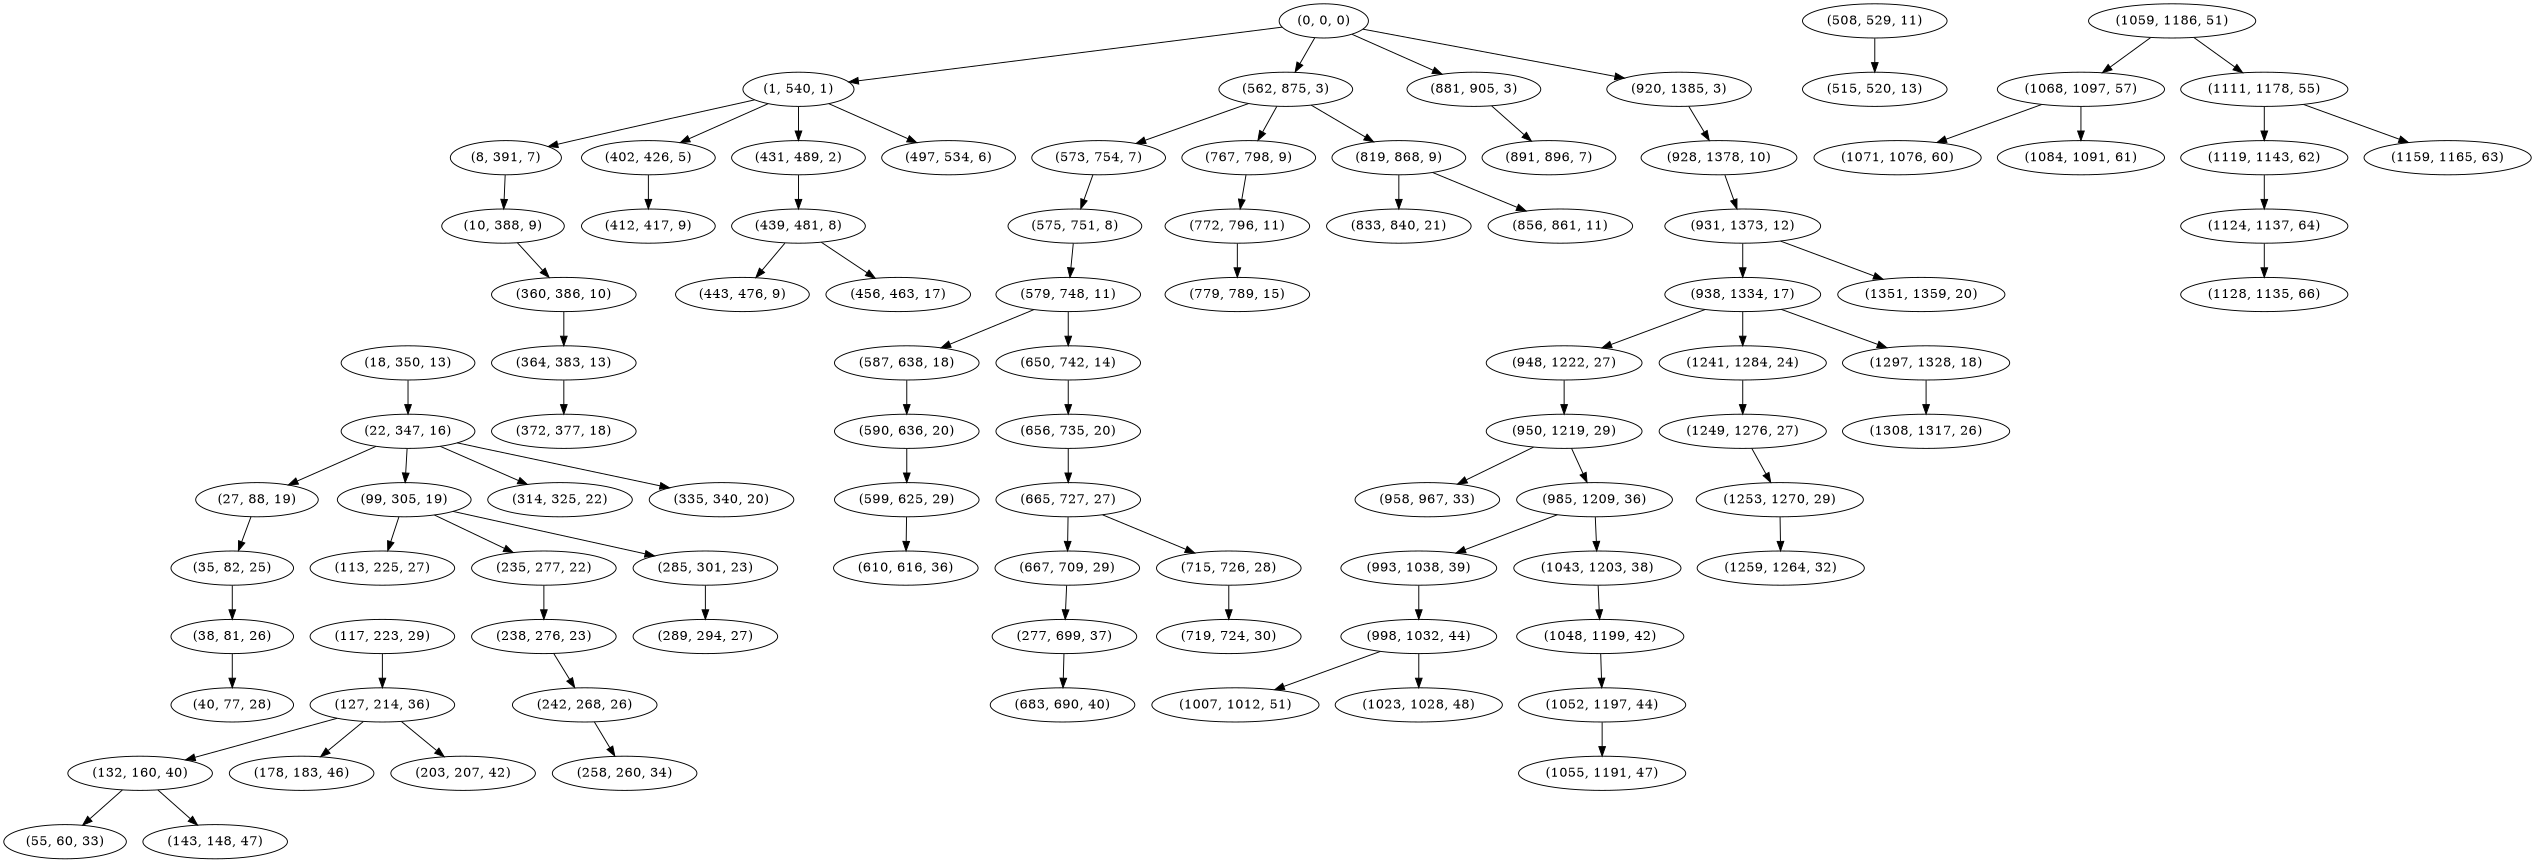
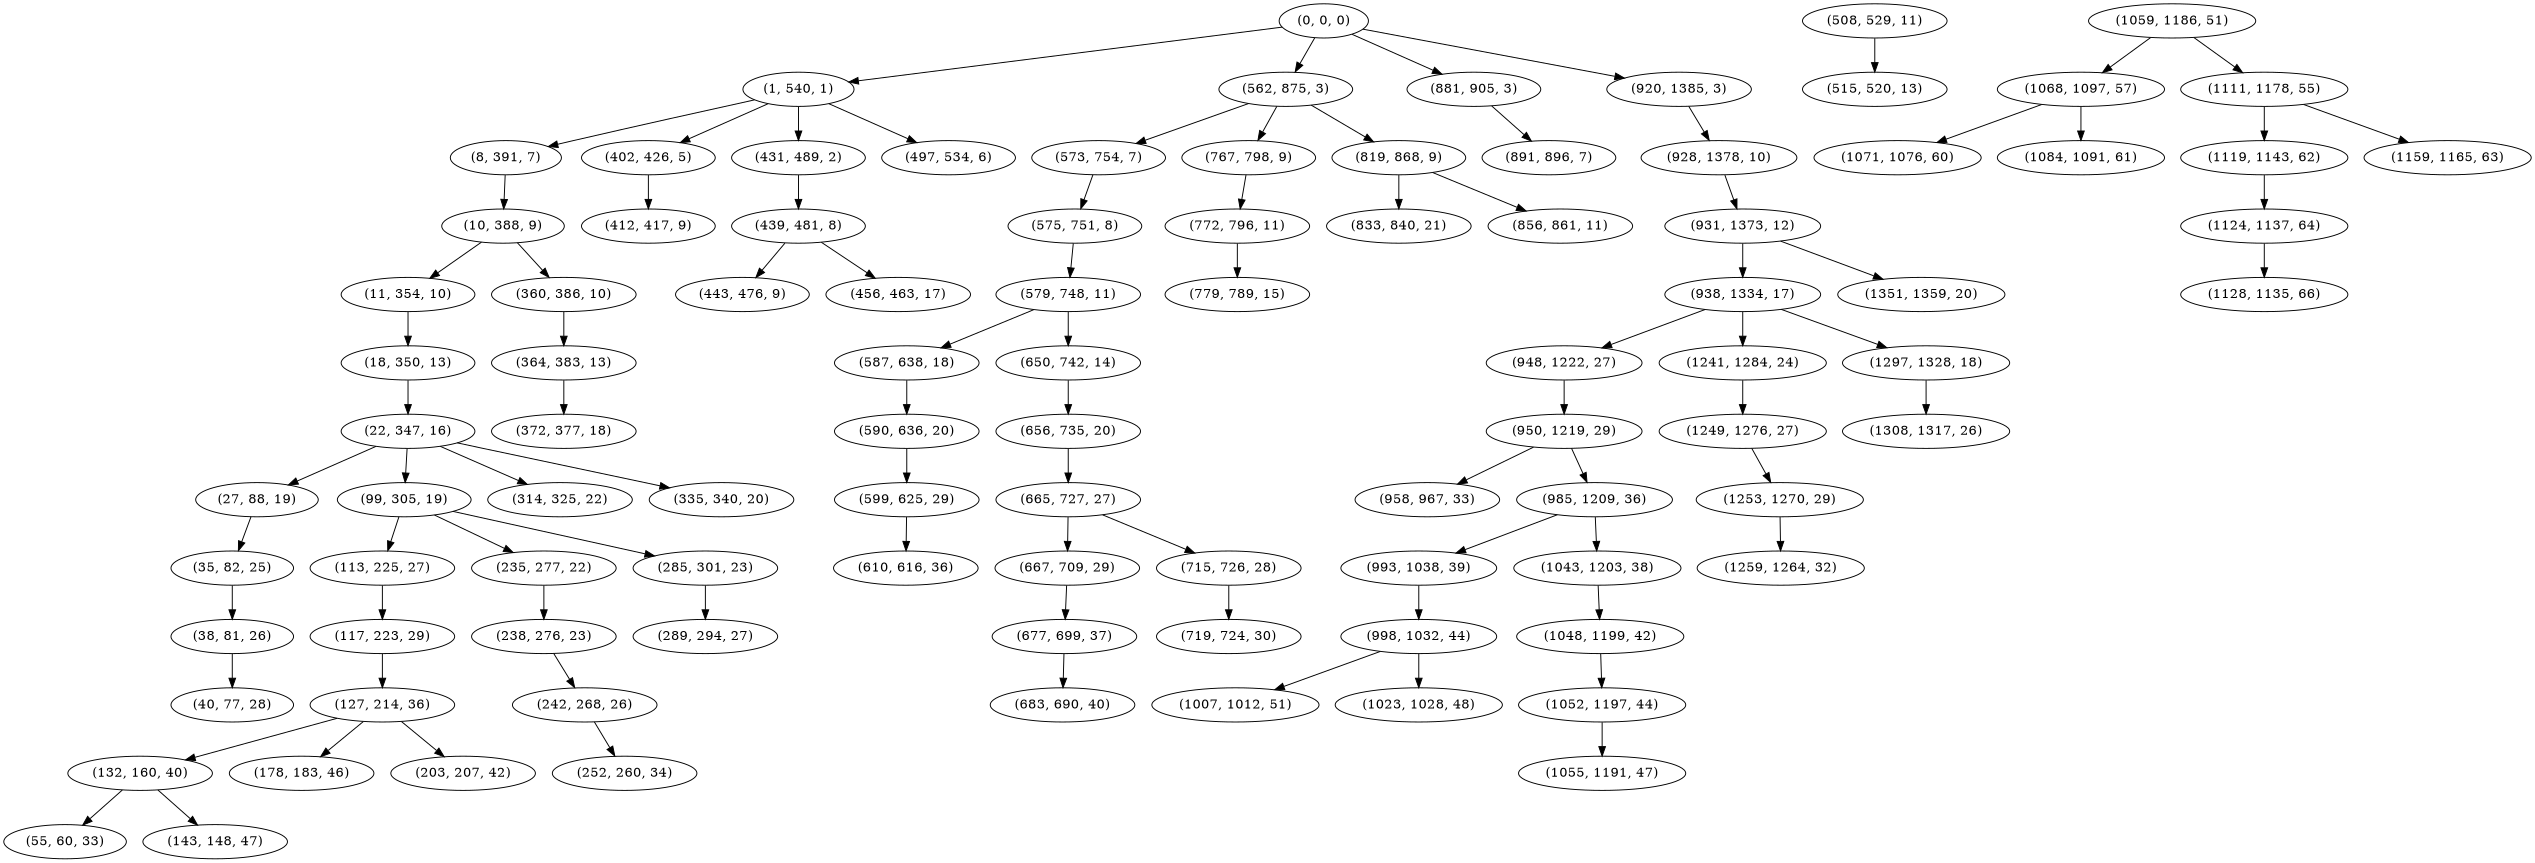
node "(11, 354, 10)": added
edge "(113, 225, 27)" -> "(117, 223, 29)": added
node "(277, 699, 37)": label "(277, 699, 37)" -> "(677, 699, 37)"
node "(258, 260, 34)": label "(258, 260, 34)" -> "(252, 260, 34)"
